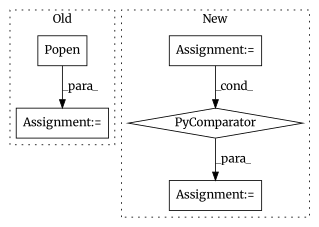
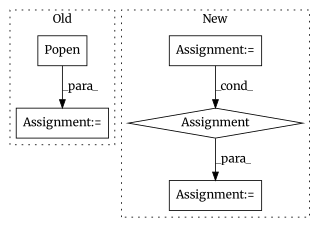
node "PyComparator": label "PyComparator" -> "Assignment"
